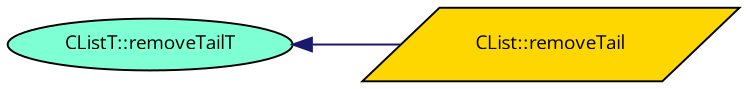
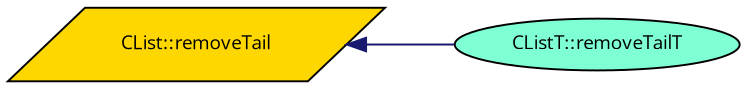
edge "CList::removeTail" -> "CListT::removeTailT": reversed
